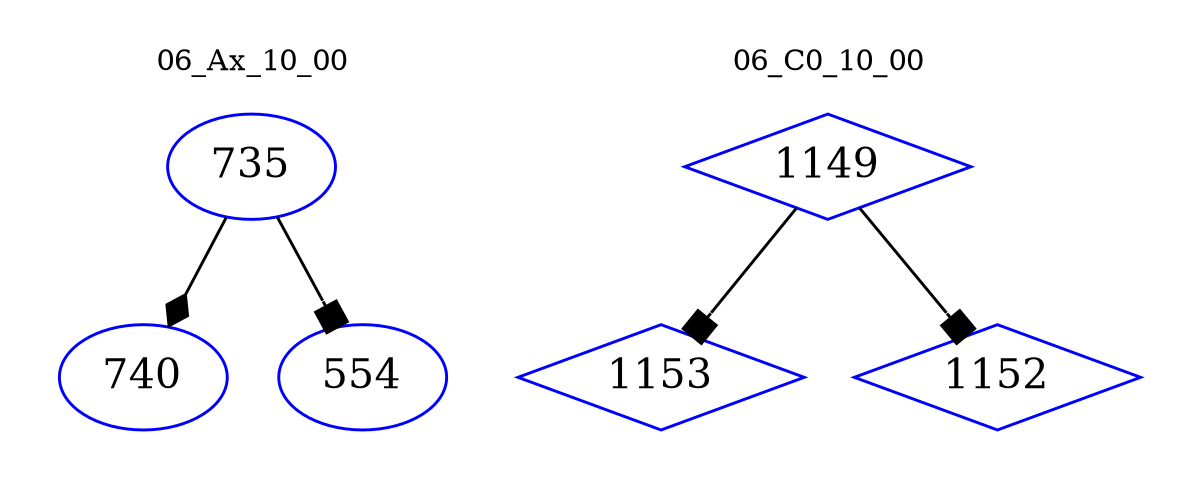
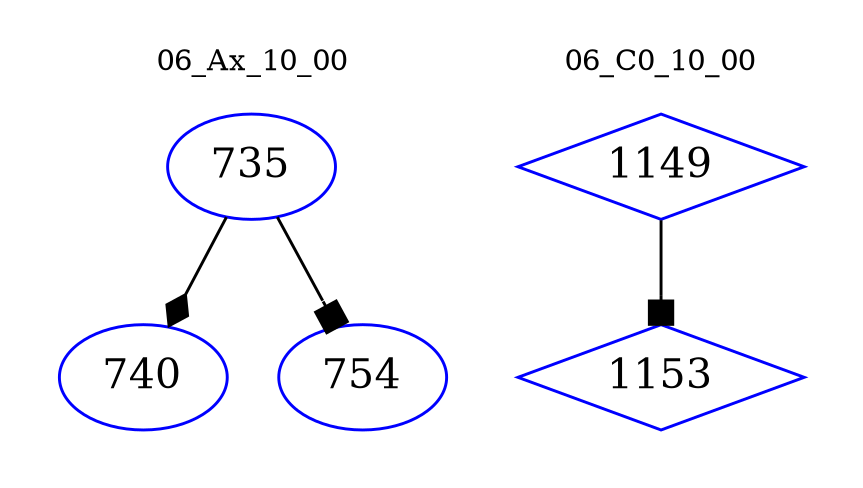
node "554": label "554" -> "754"
node "1152": removed
